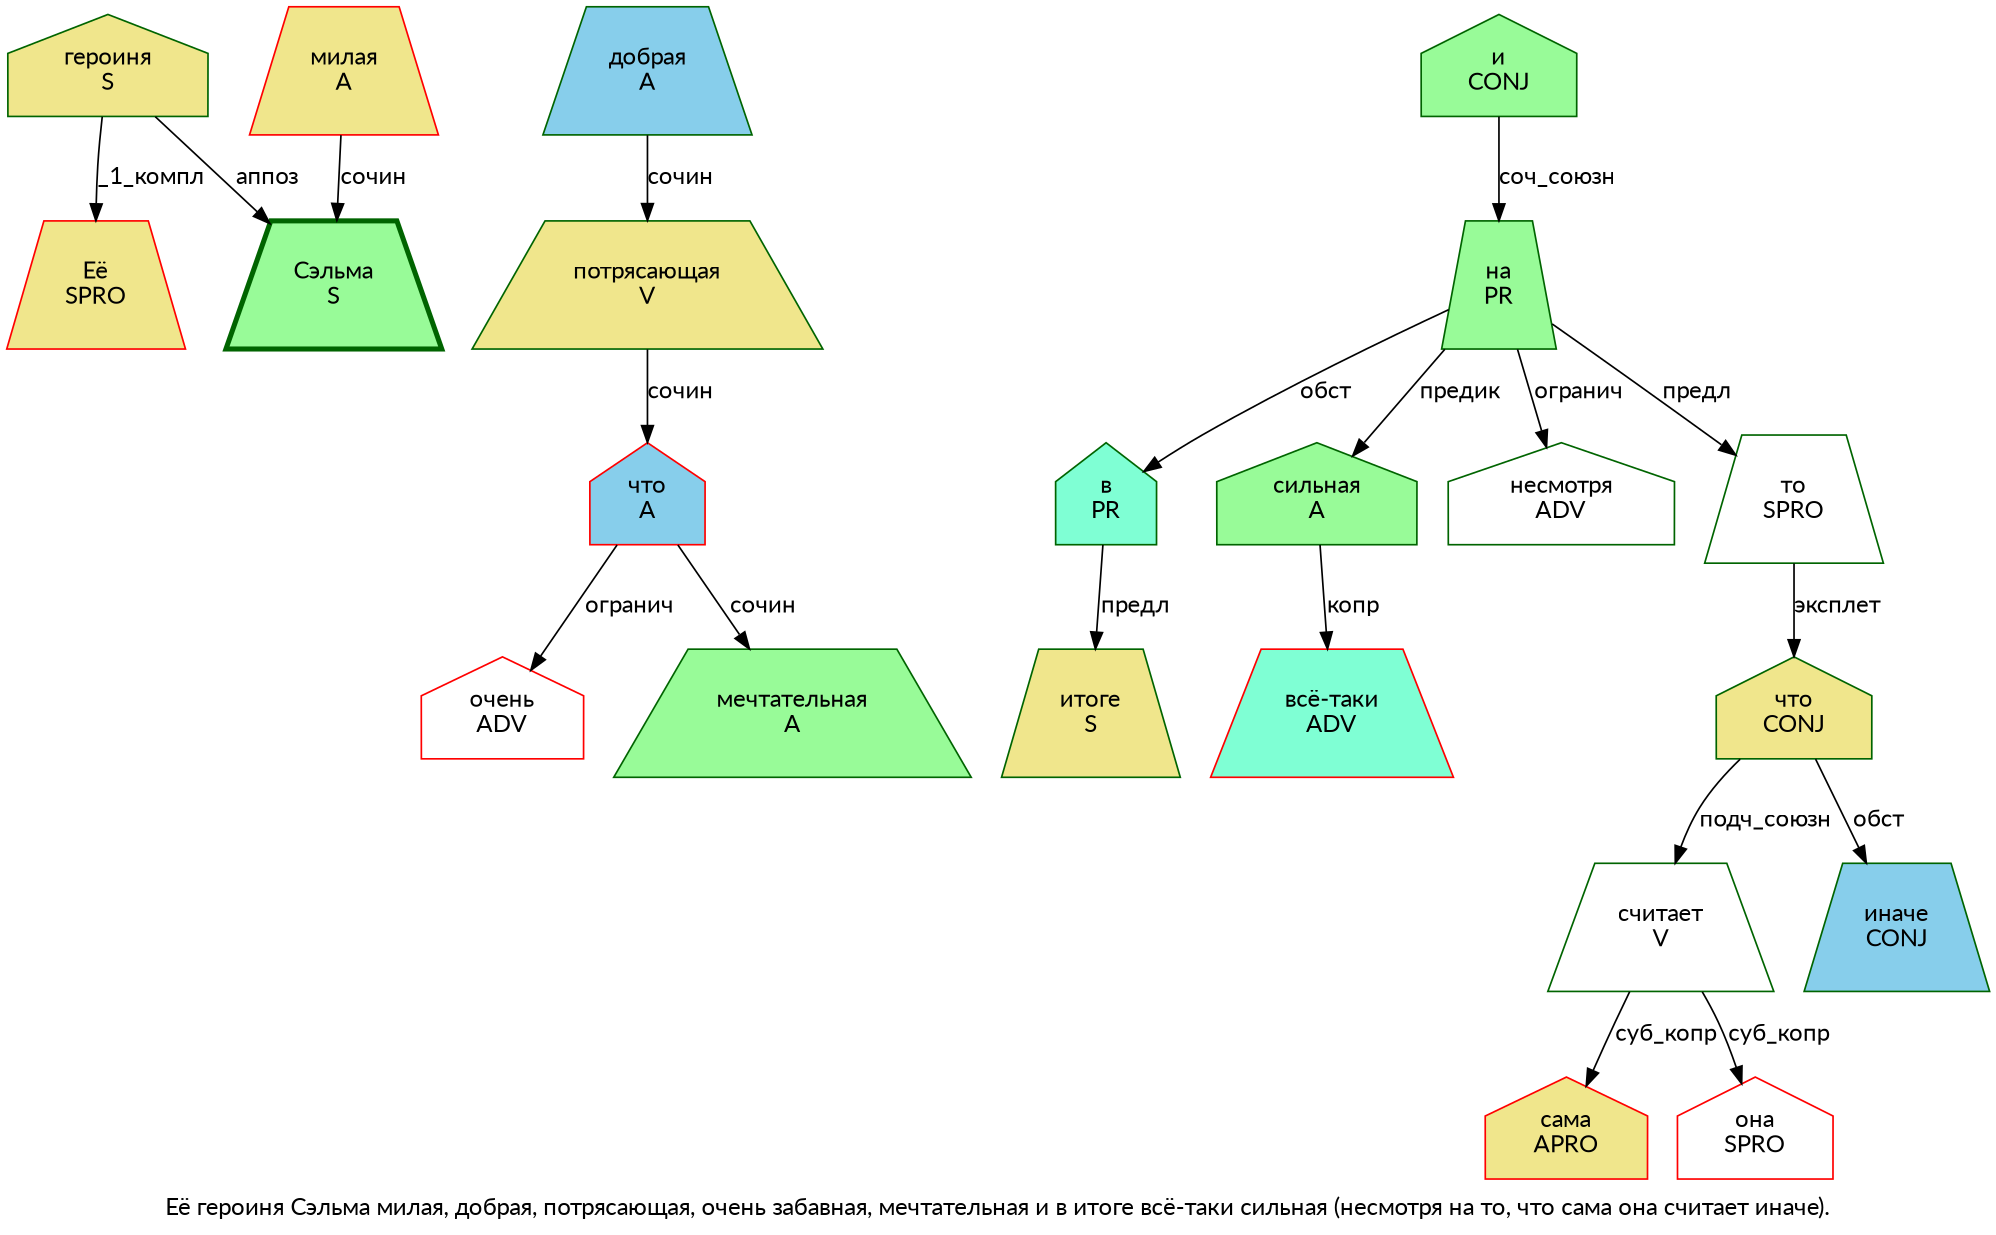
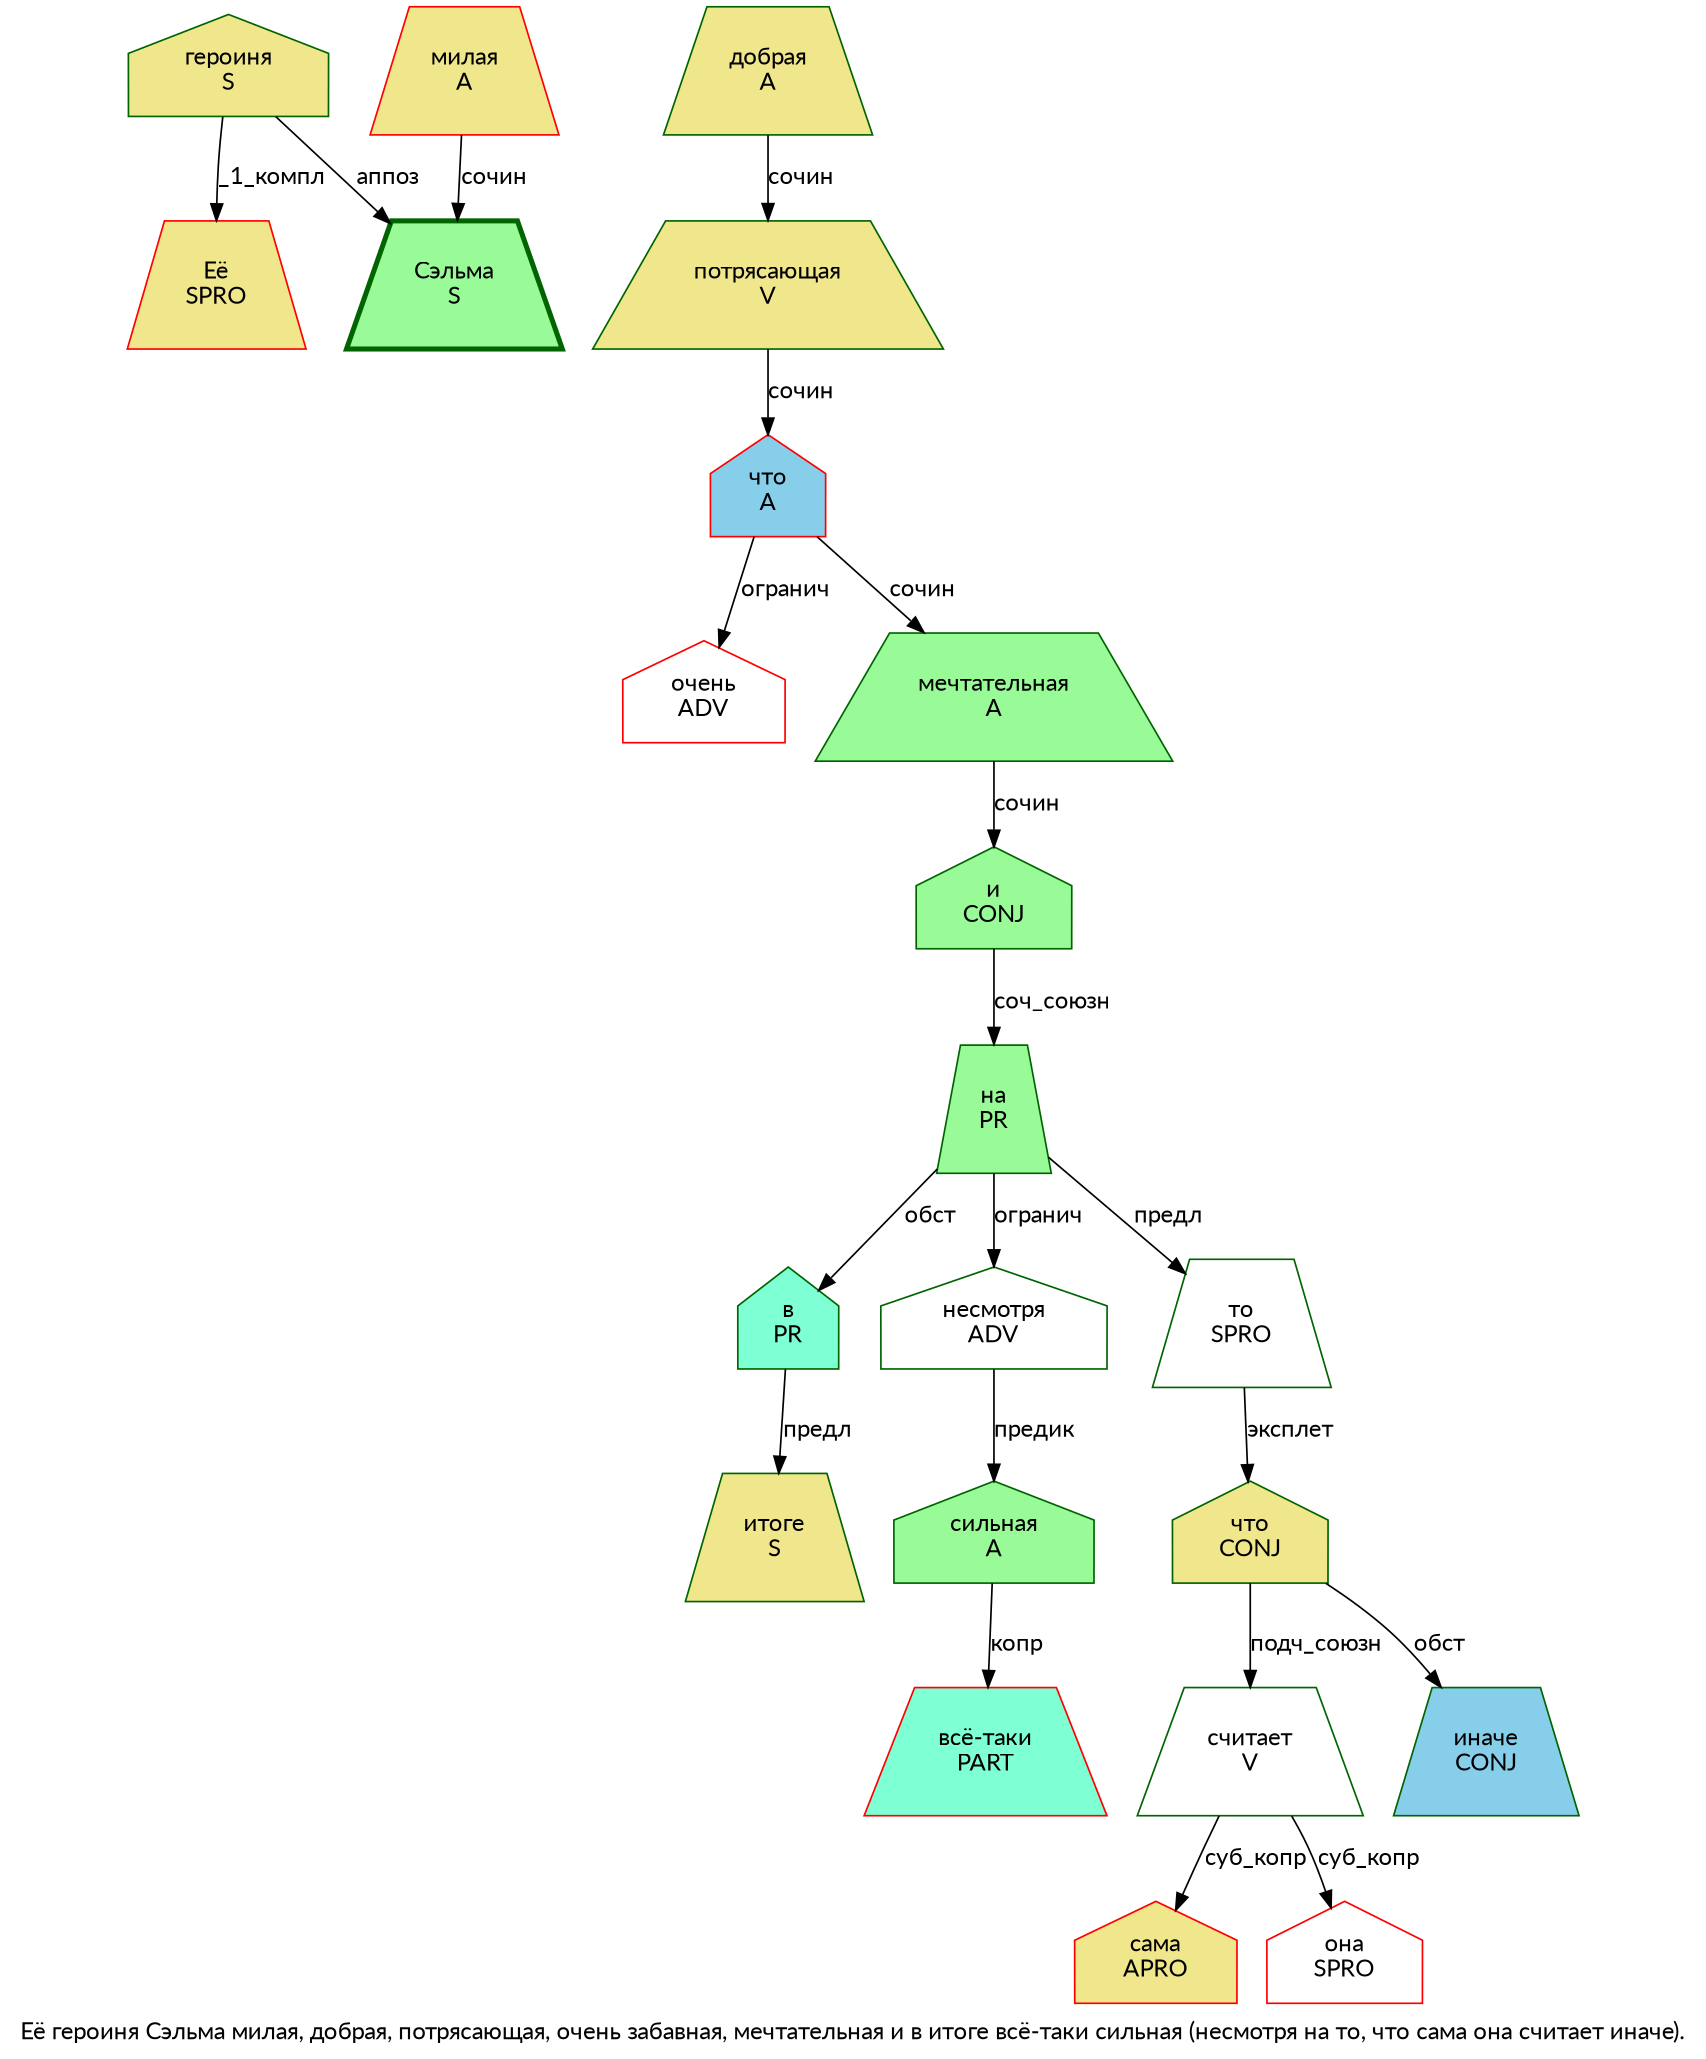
node "добрая A": fillcolor skyblue -> khaki
edge "на PR" -> "сильная A": now "несмотря ADV" -> "сильная A"
node "всё-таки ADV": label "всё-таки ADV" -> "всё-таки PART"
edge "мечтательная A" -> "и CONJ": added, label "сочин"
